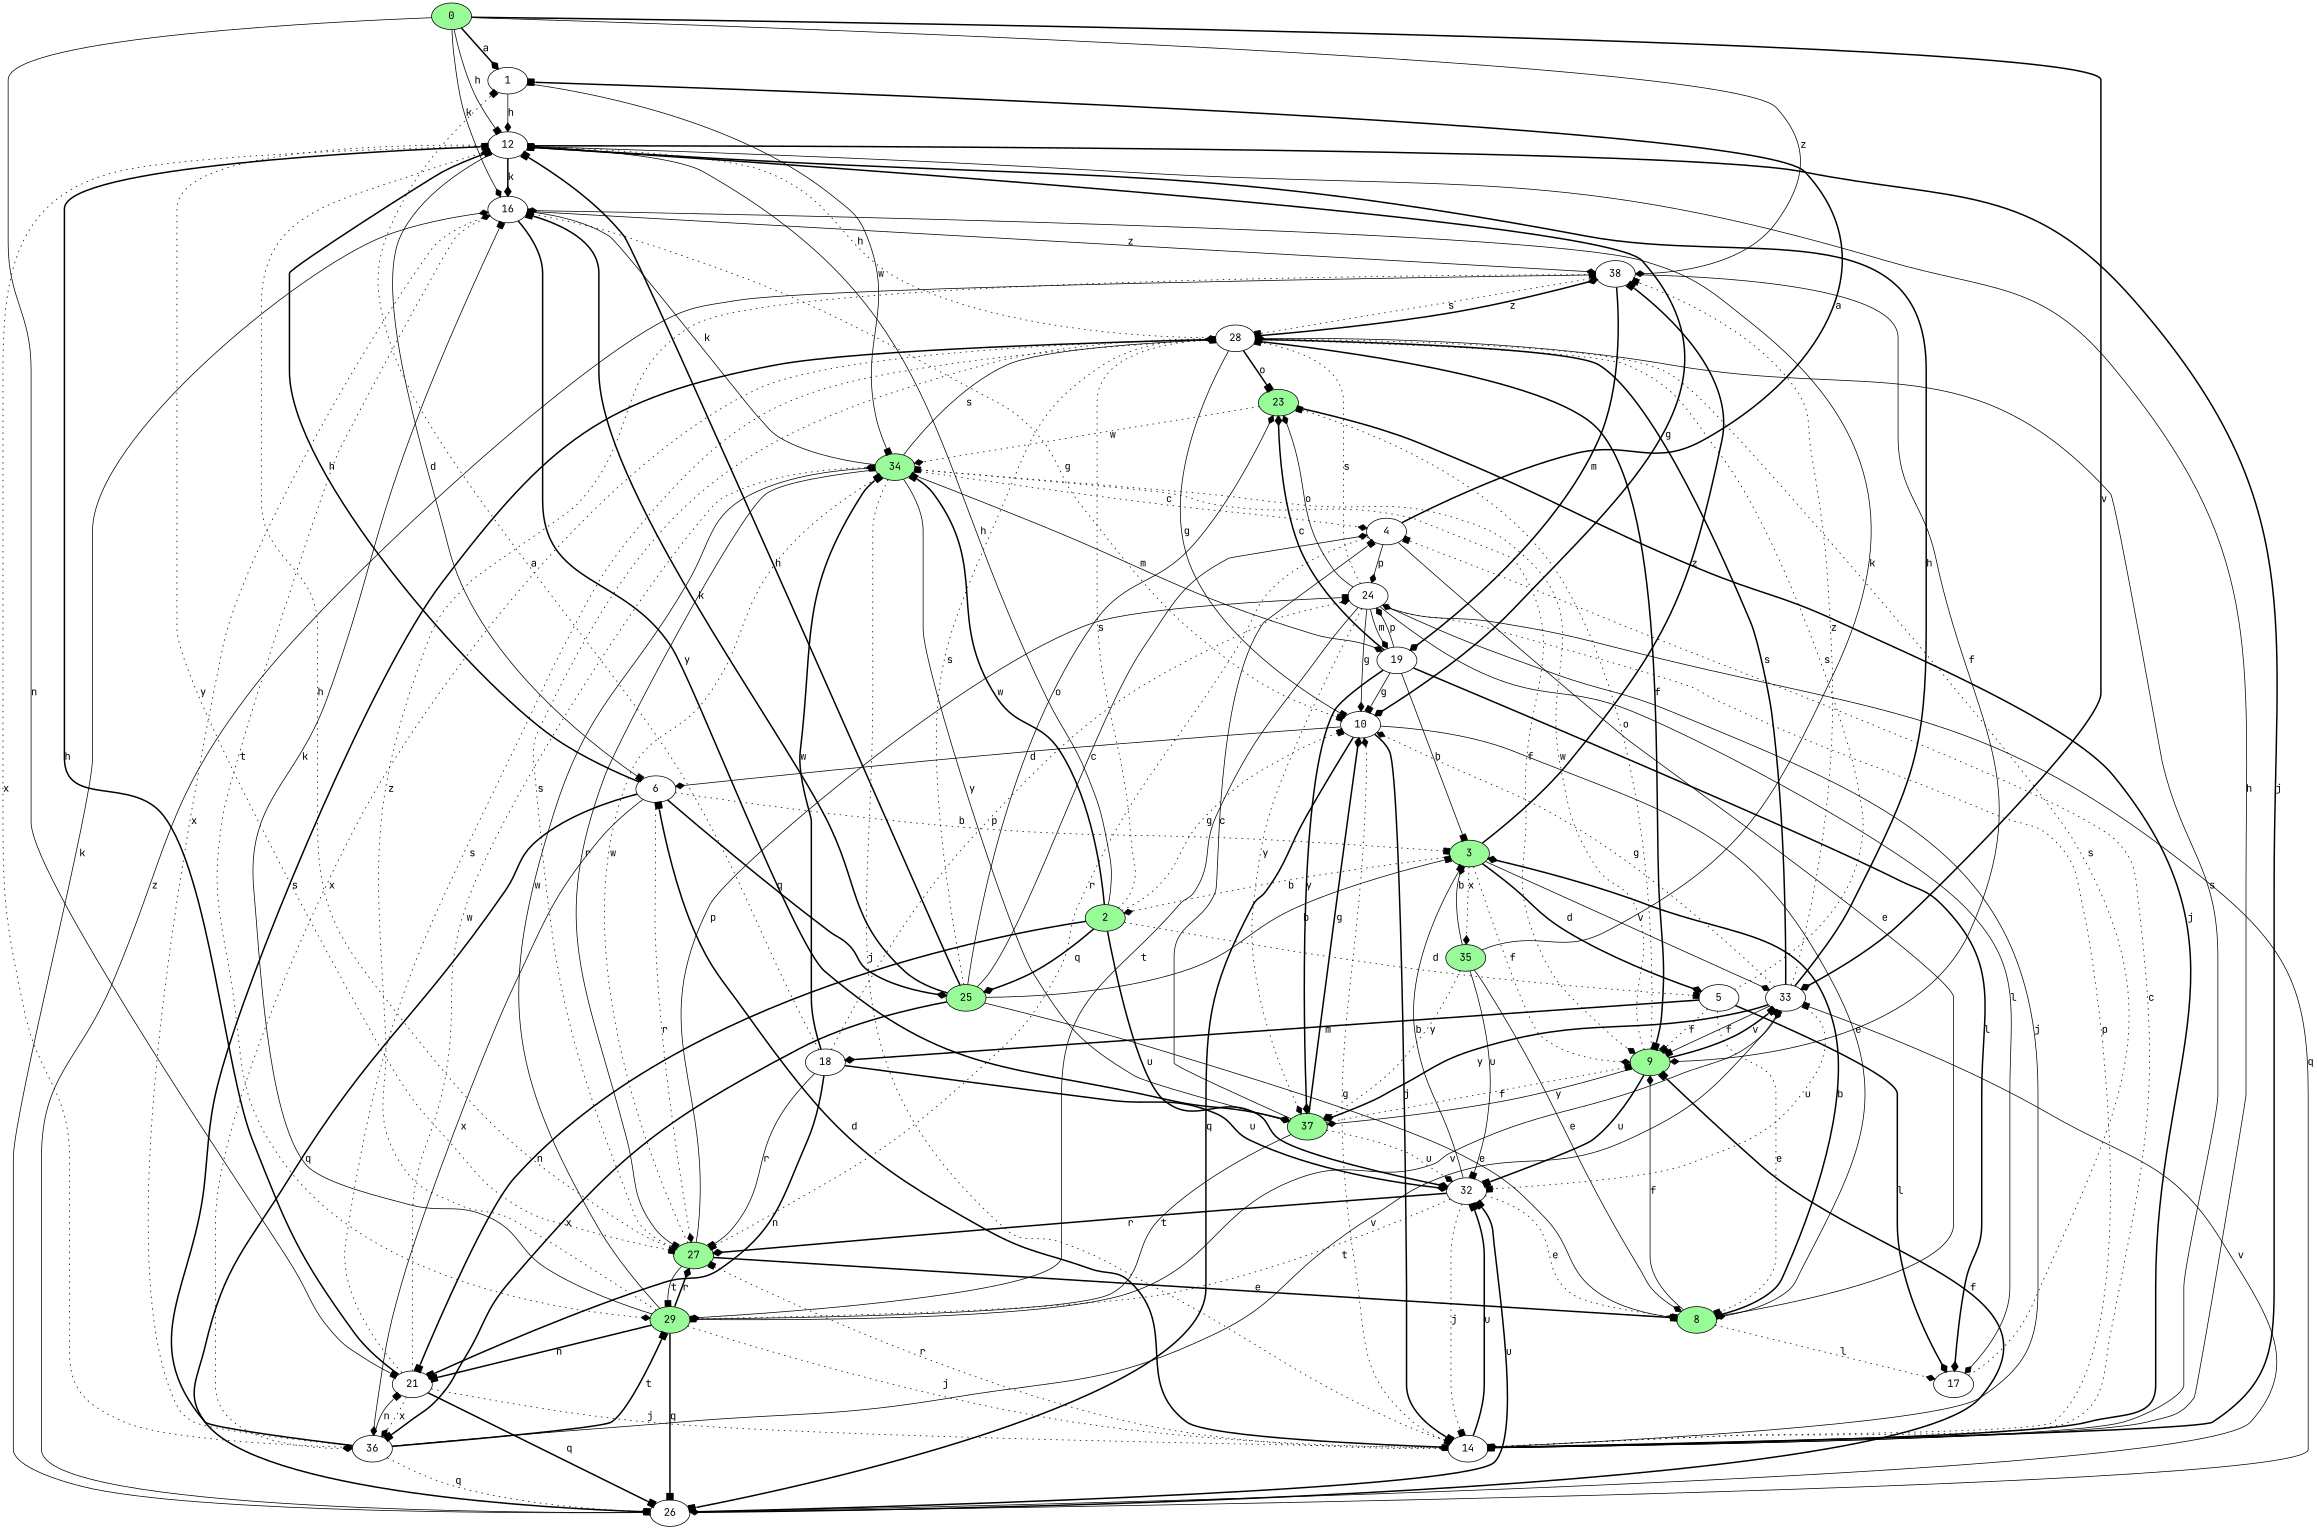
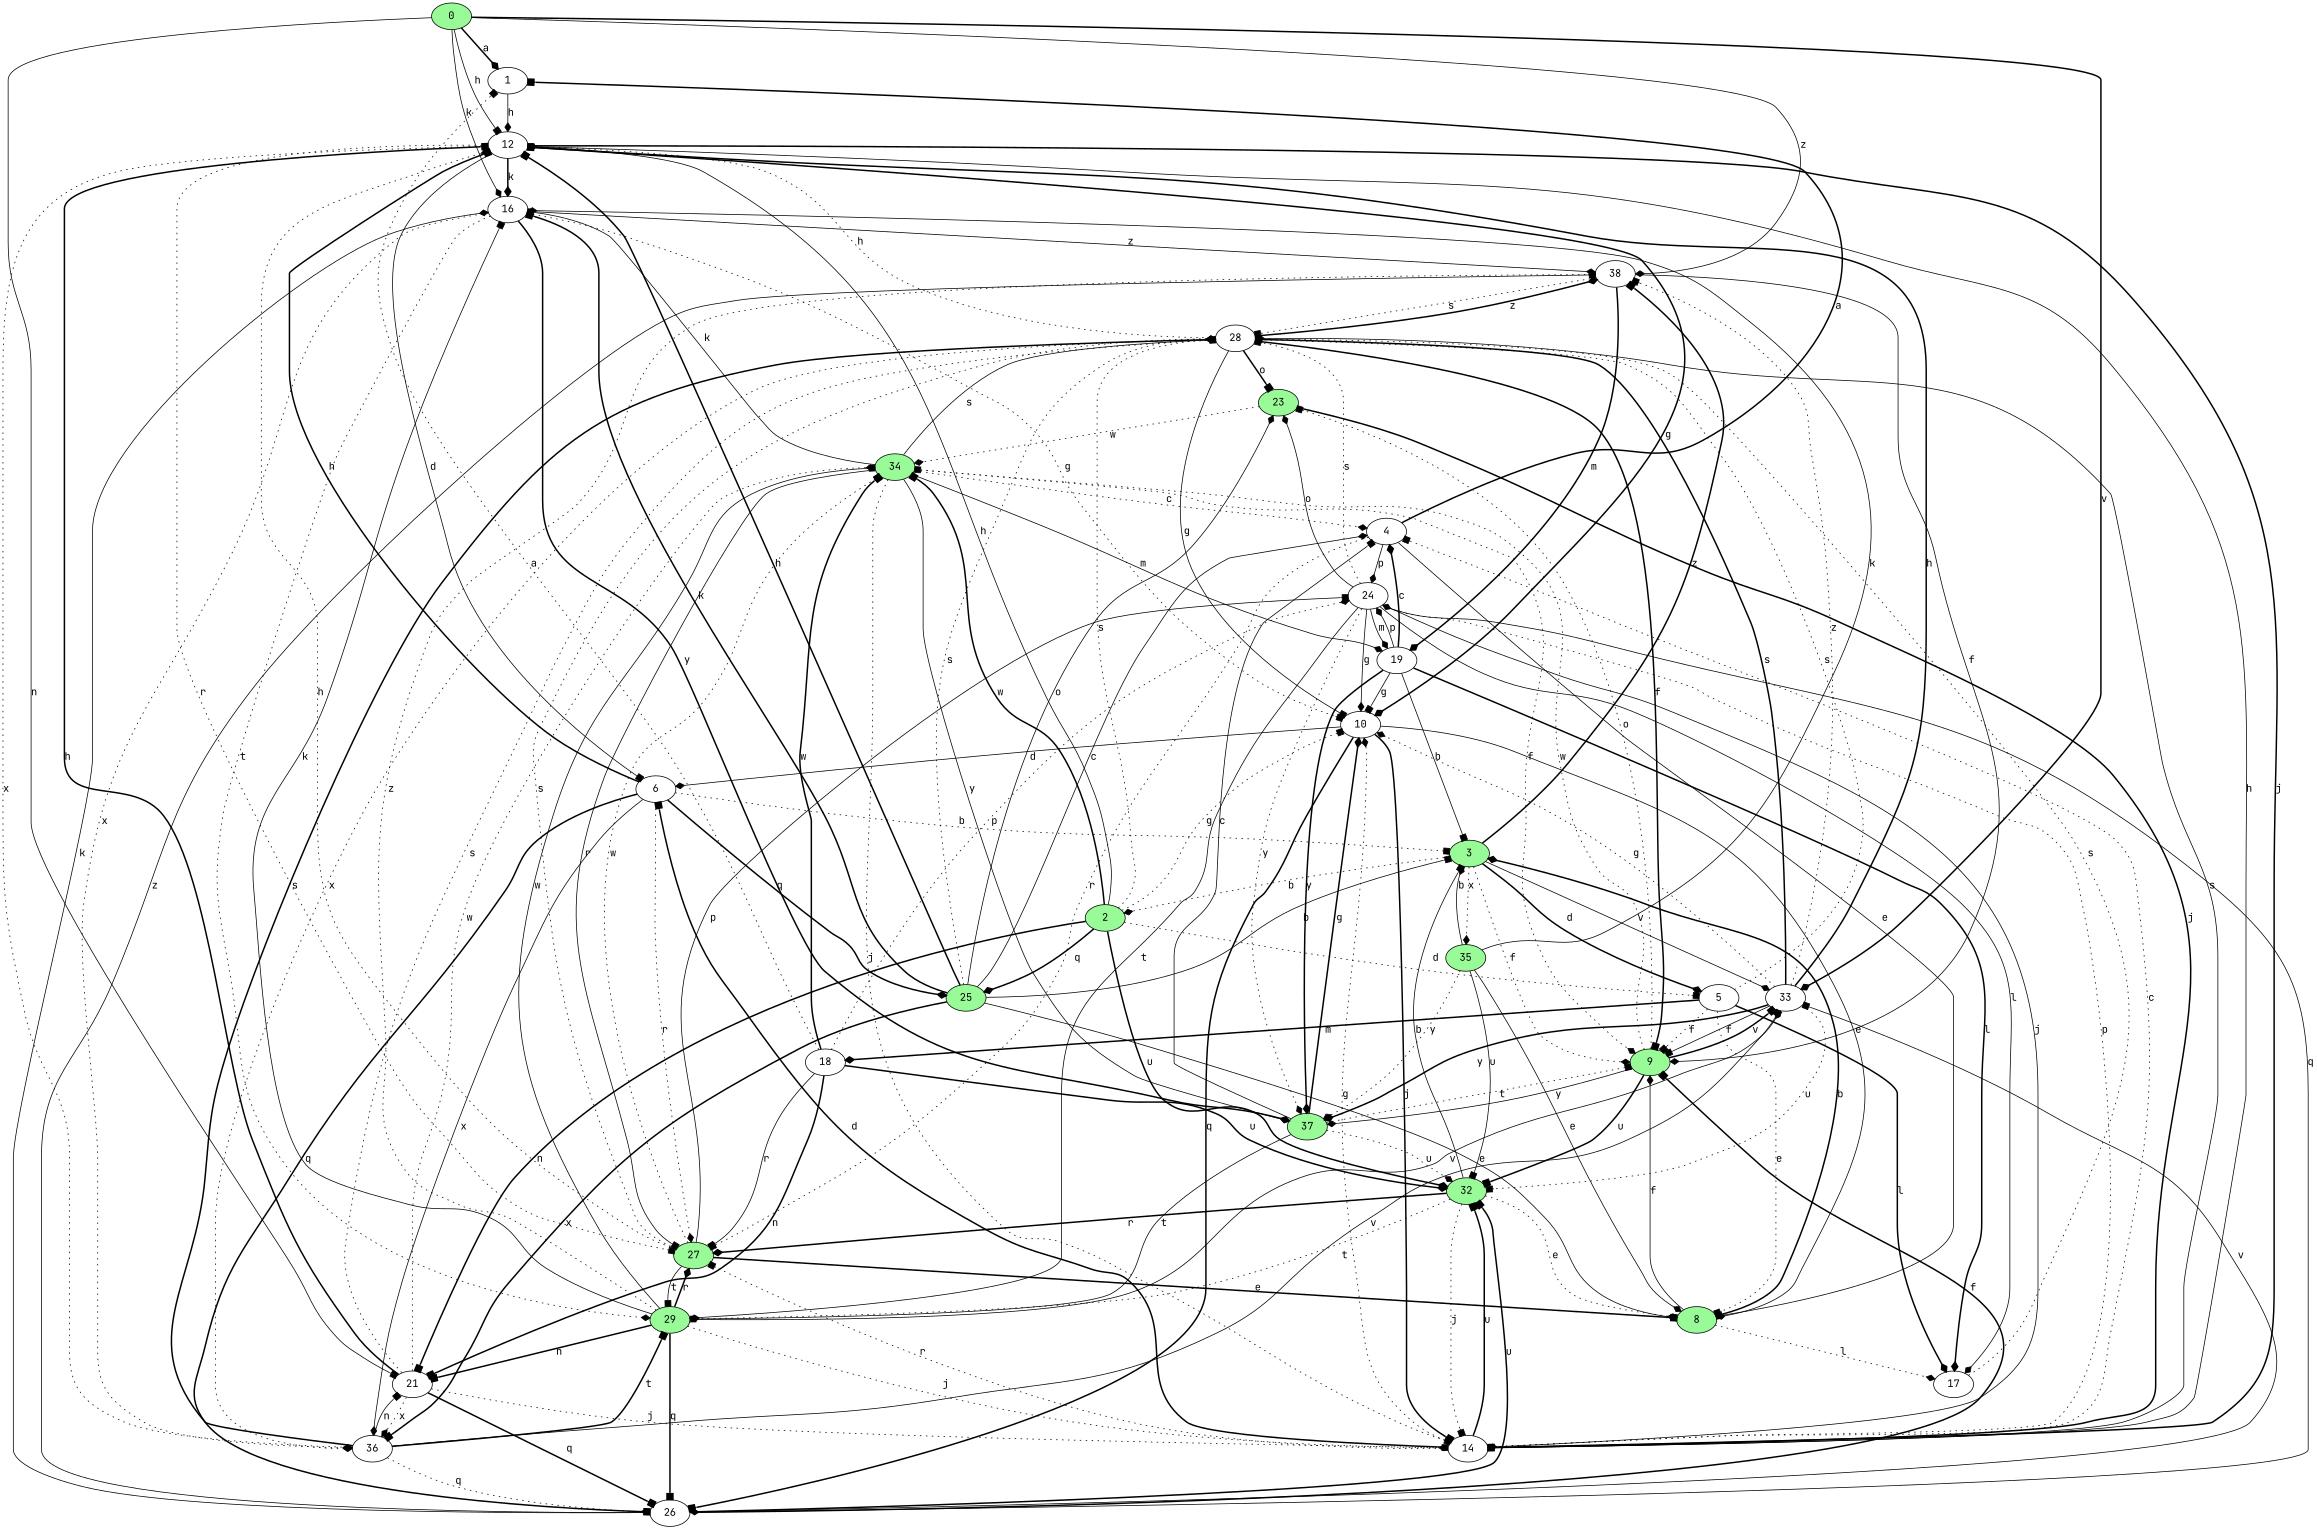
edge "1" -> "34": removed, label "w"
edge "19" -> "23": now "19" -> "4"
edge "12" -> "27": label "y" -> "r"
edge "36" -> "16": reversed
edge "37" -> "9": label "f" -> "t"
node "32": fillcolor white -> palegreen
